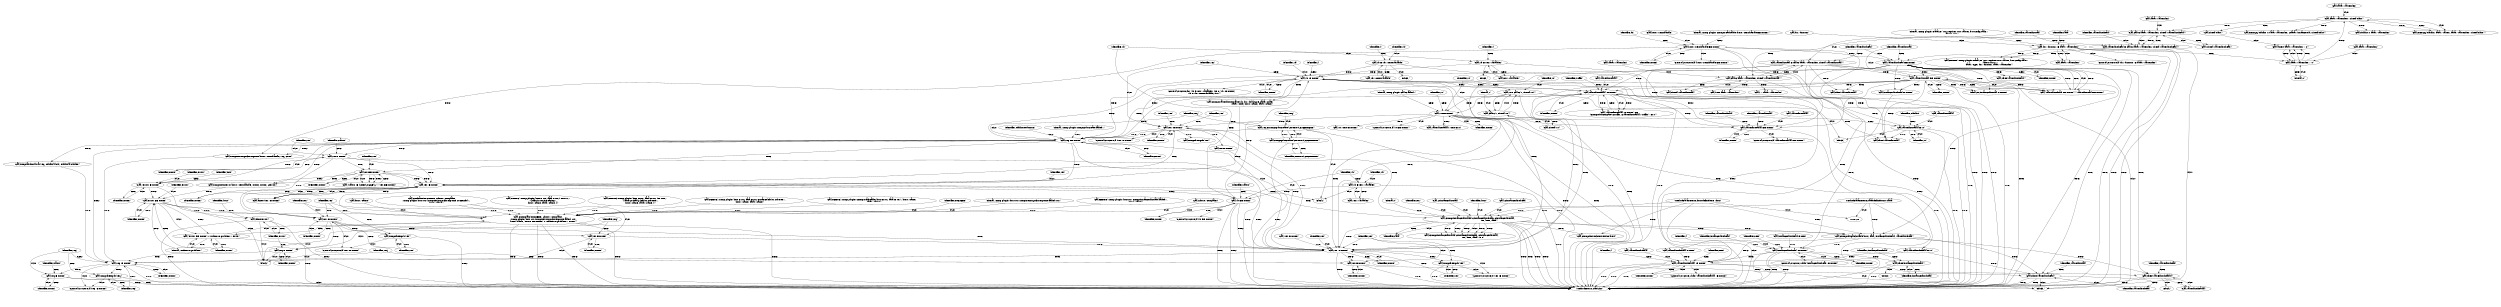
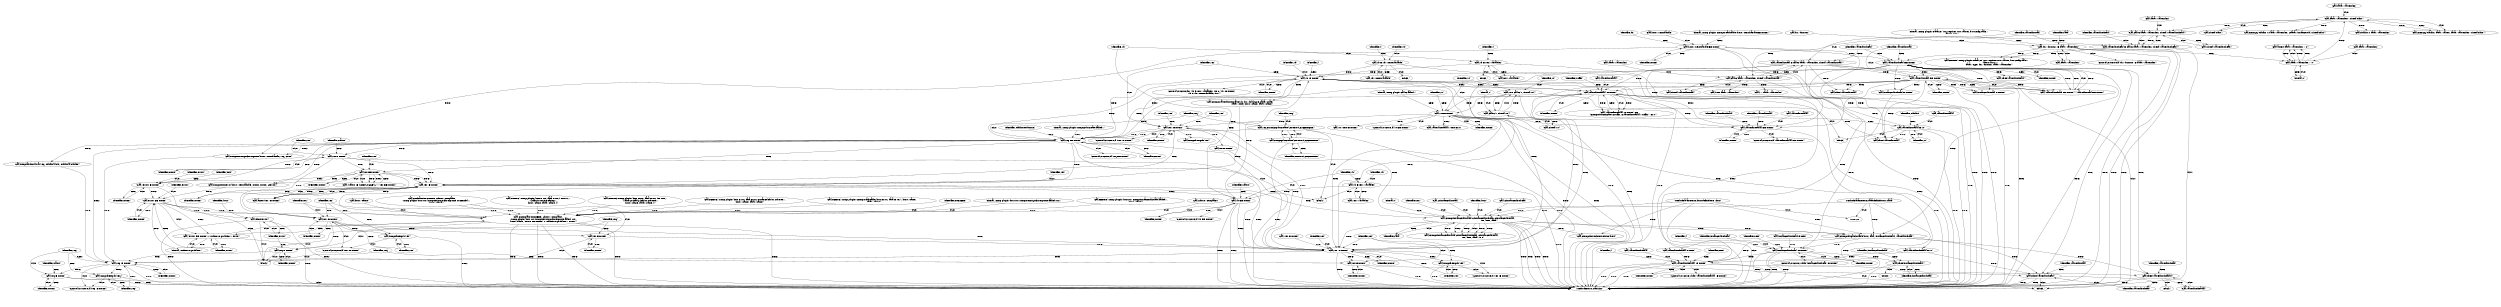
edge "(Call,sizeof(oid_t))" -> "(Call,assert(data->values_len > 0))": now "(Call,sizeof(oid_t))" -> "(Call,data->values_len * sizeof(oid_t))"
node "(ControlStructure,if (host->sess_handle == NULL))": removed
edge "(Identifier,suffix)" -> "(Call,value_list_tail[i] != NULL)": label "DDG: " -> "CFG: "
node "(DataSet,instance_list_tail = NULL)": label "(DataSet,instance_list_tail = NULL)" -> "(Call,instance_list_tail = NULL)"
node "(ControlStructure,if (req == NULL))": added
